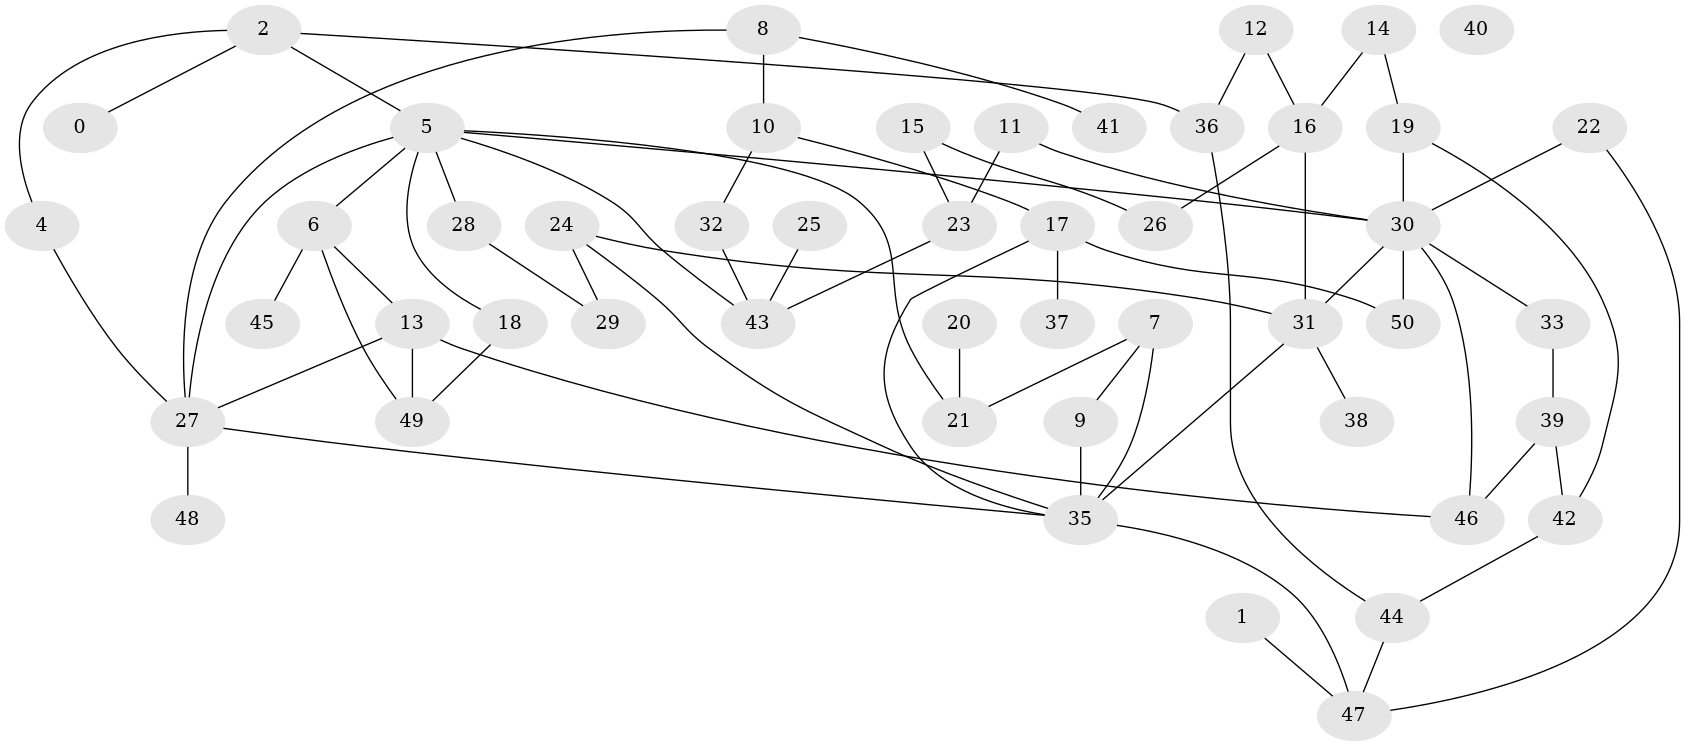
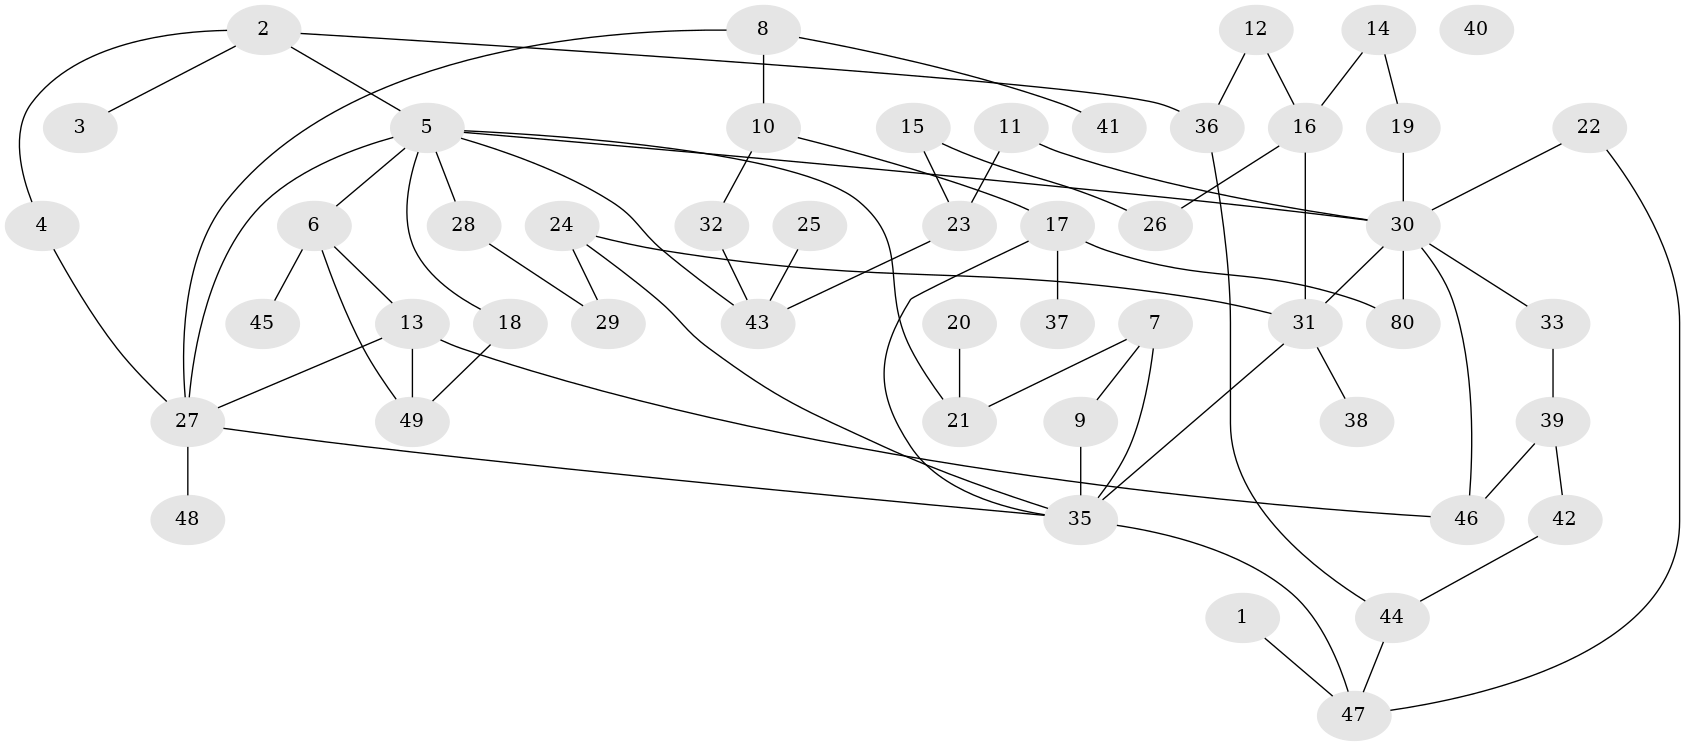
node "0": label "0" -> "3"
edge "19" -- "42": removed
node "50": label "50" -> "80"
